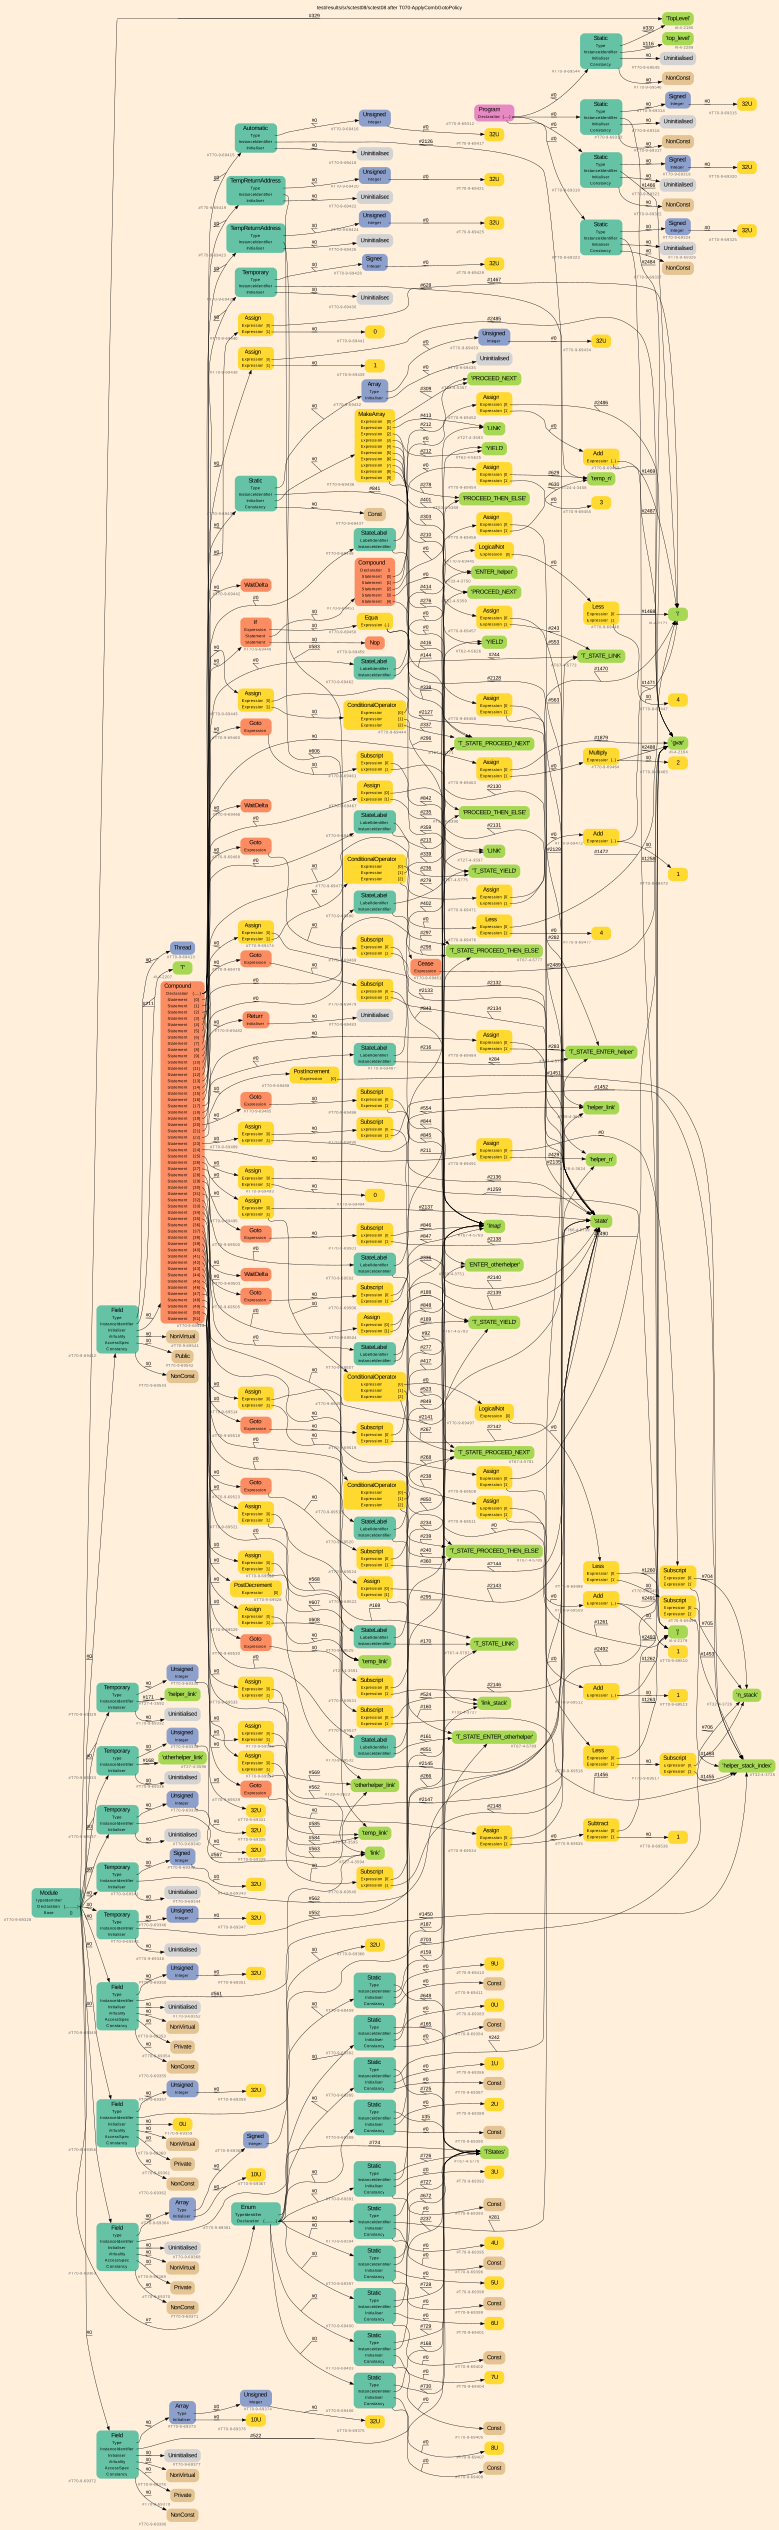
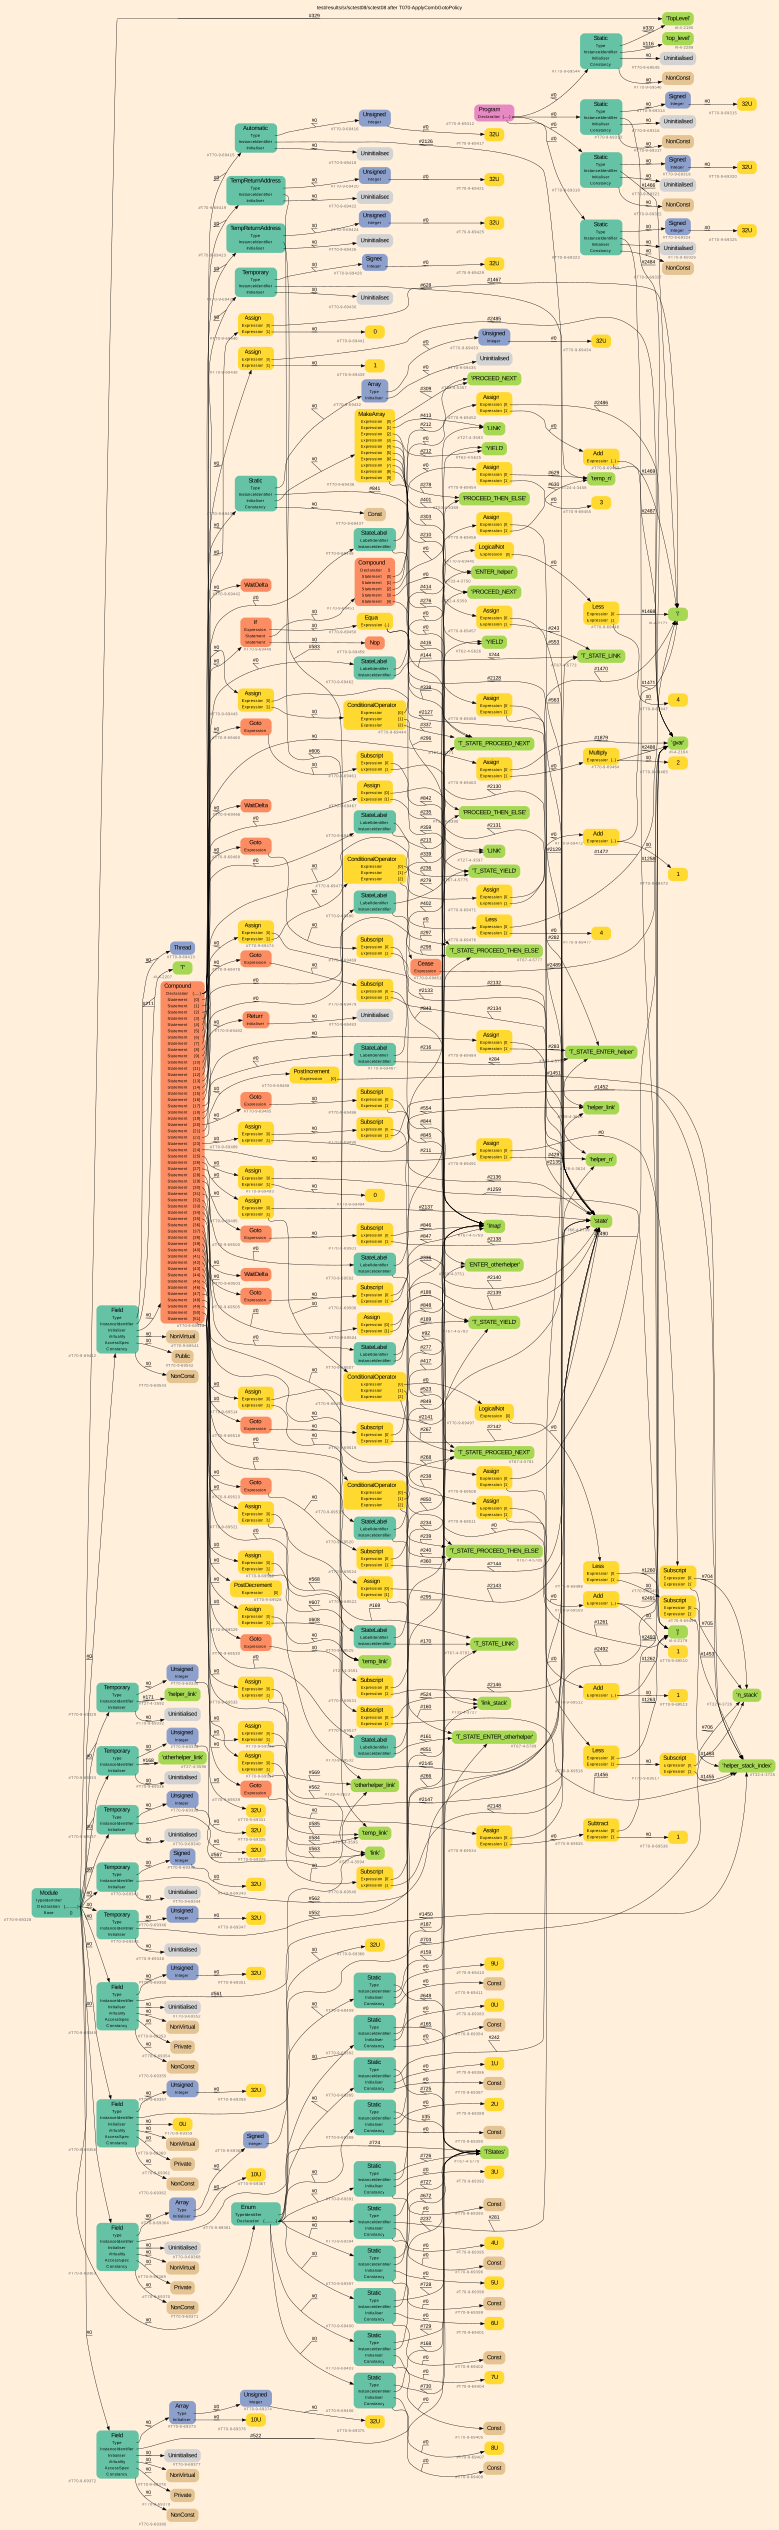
edge "Module" -> "Enum": label "#7" -> "#0"
